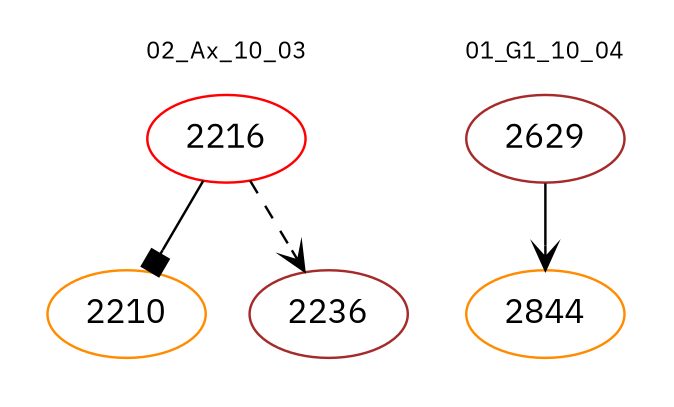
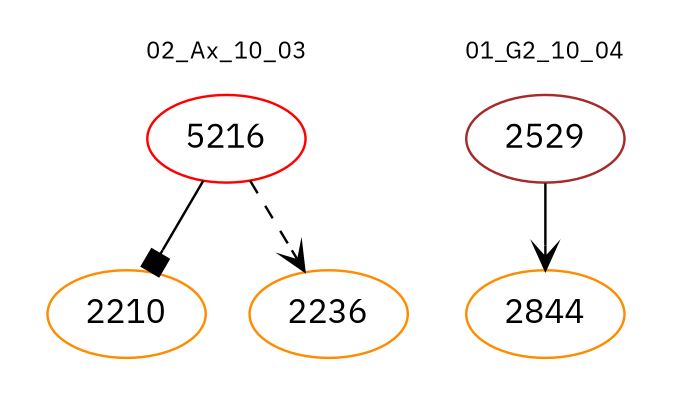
cluster "01_G1_10_04": label "01_G1_10_04" -> "01_G2_10_04"
node "2216": label "2216" -> "5216"
node "2629": label "2629" -> "2529"
node "2236": color brown -> darkorange
